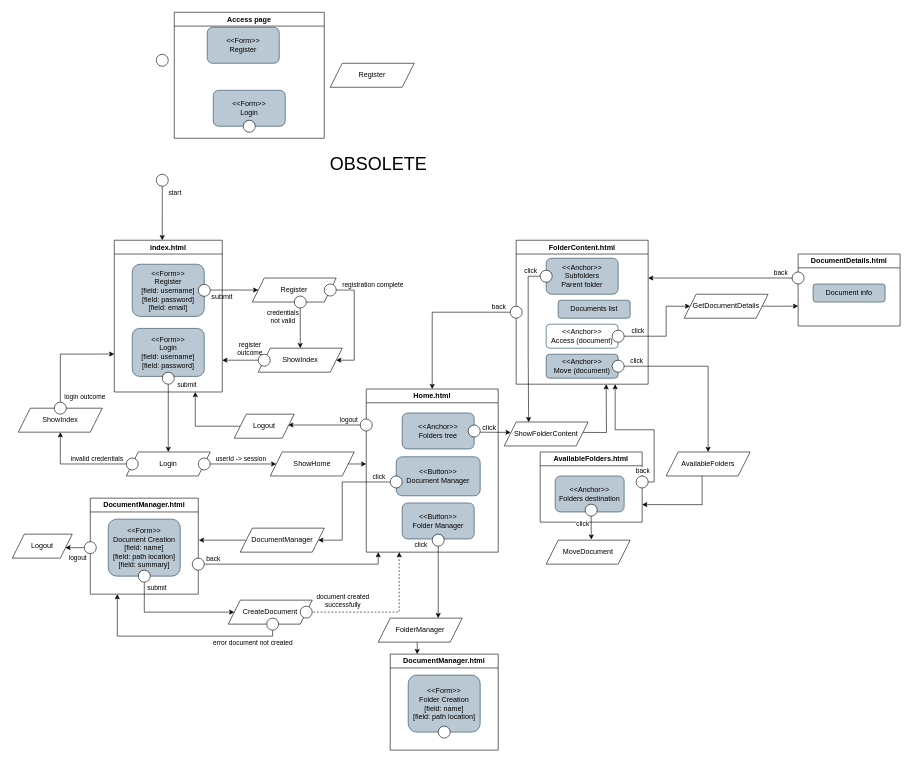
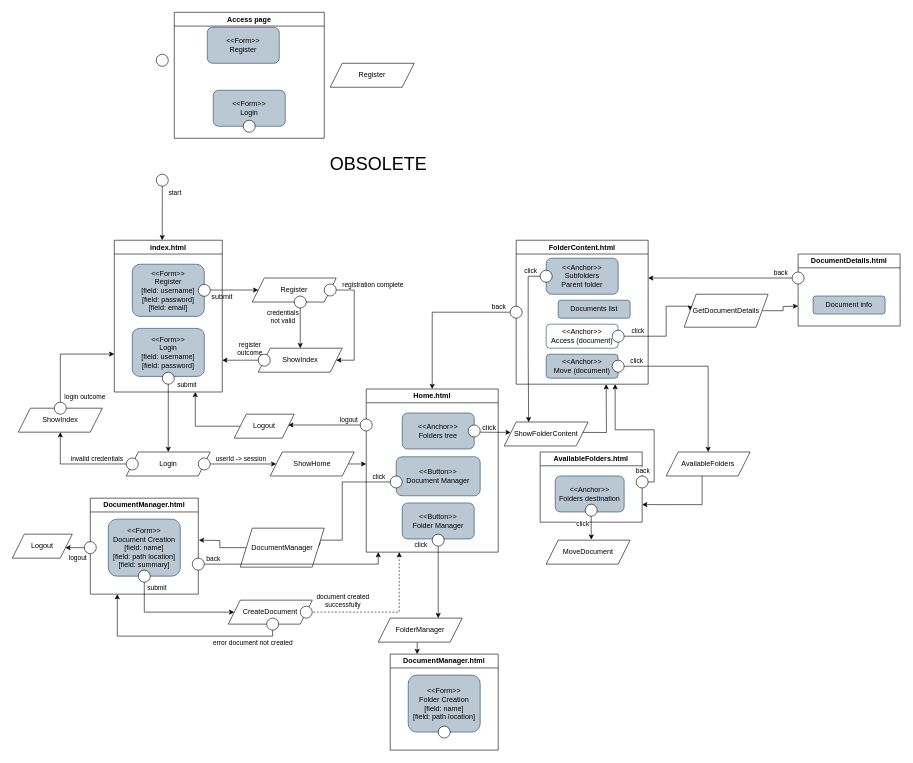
node "Document info": moved (849, 293) -> (849, 305)
node "GetDocumentDetails": size 84x24 -> 84x33
node "DocumentManager": size 84x24 -> 84x39
